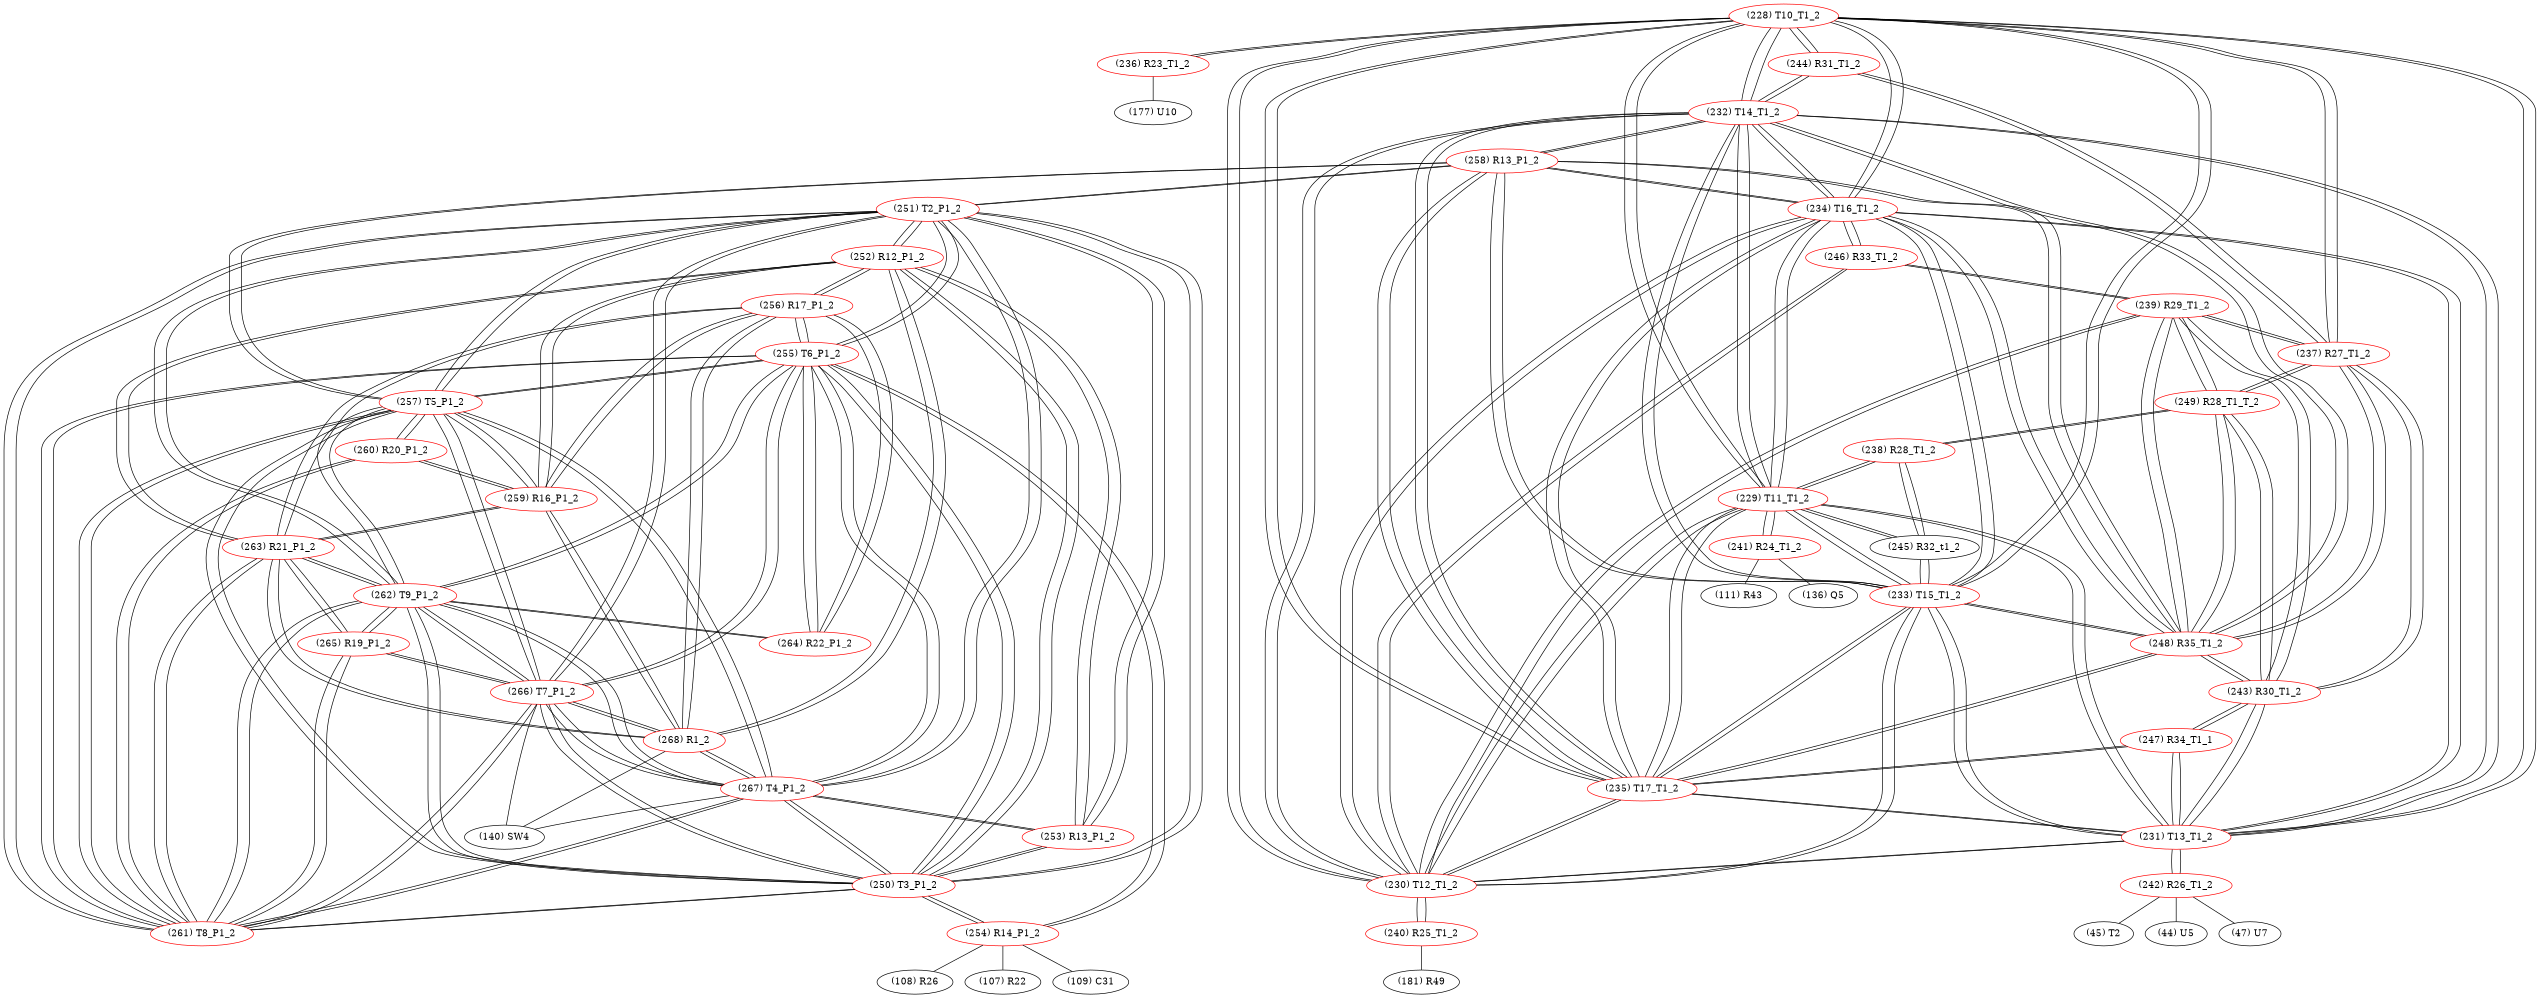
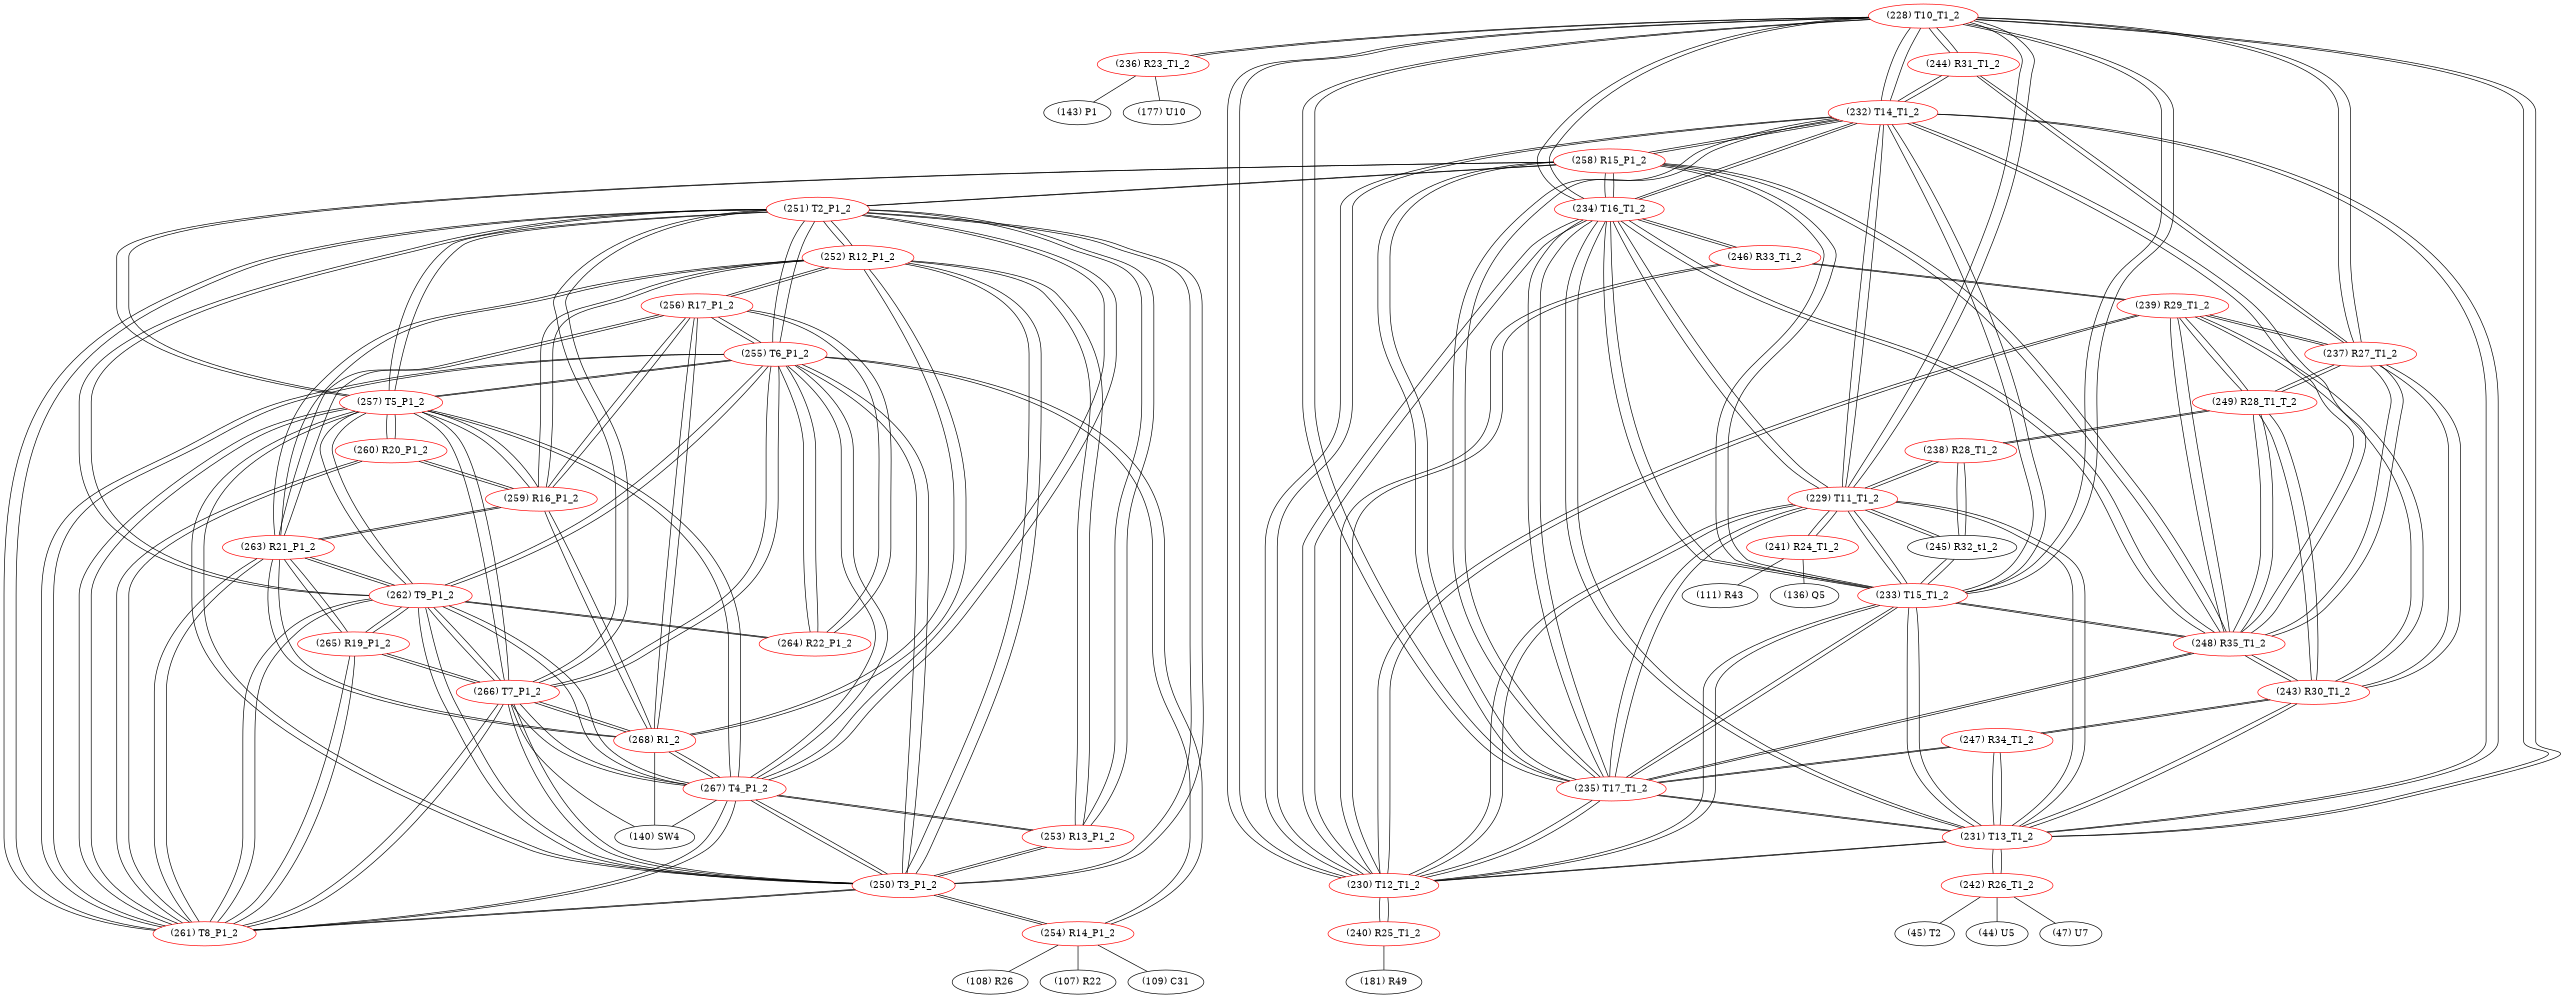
node "(143) P1": added
node "(258) R13_P1_2": label "(258) R13_P1_2" -> "(258) R15_P1_2"
node "(247) R34_T1_1": label "(247) R34_T1_1" -> "(247) R34_T1_2"
